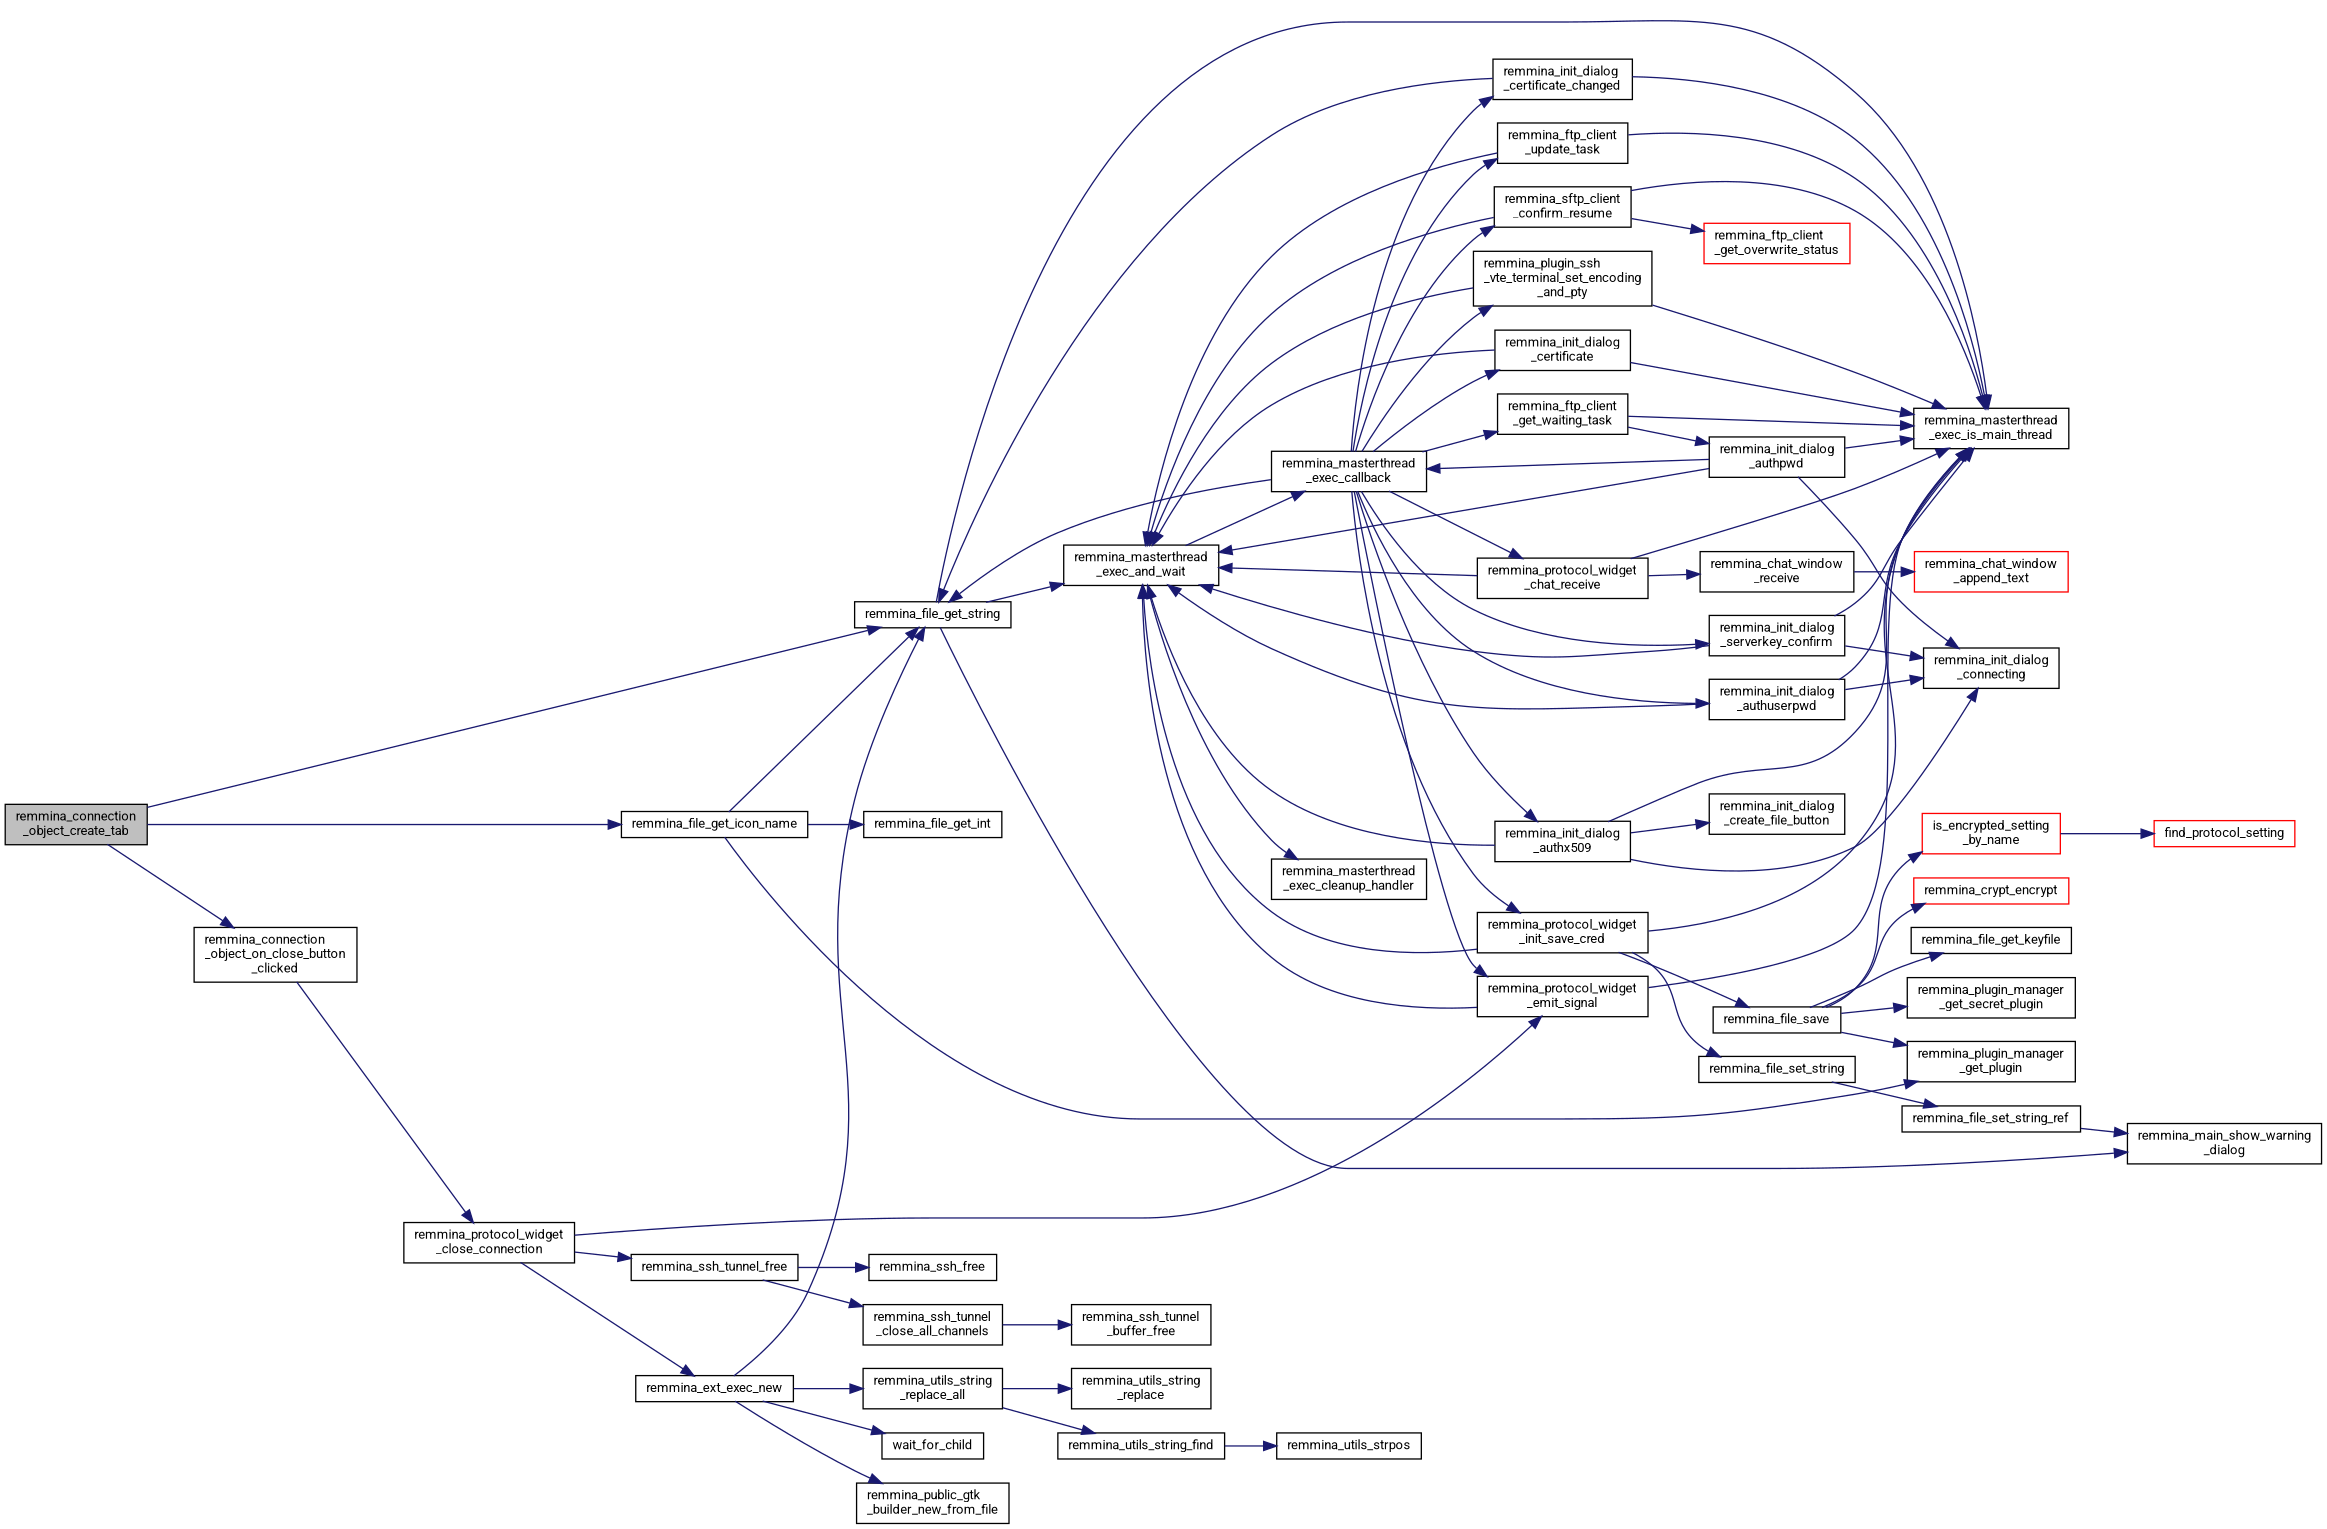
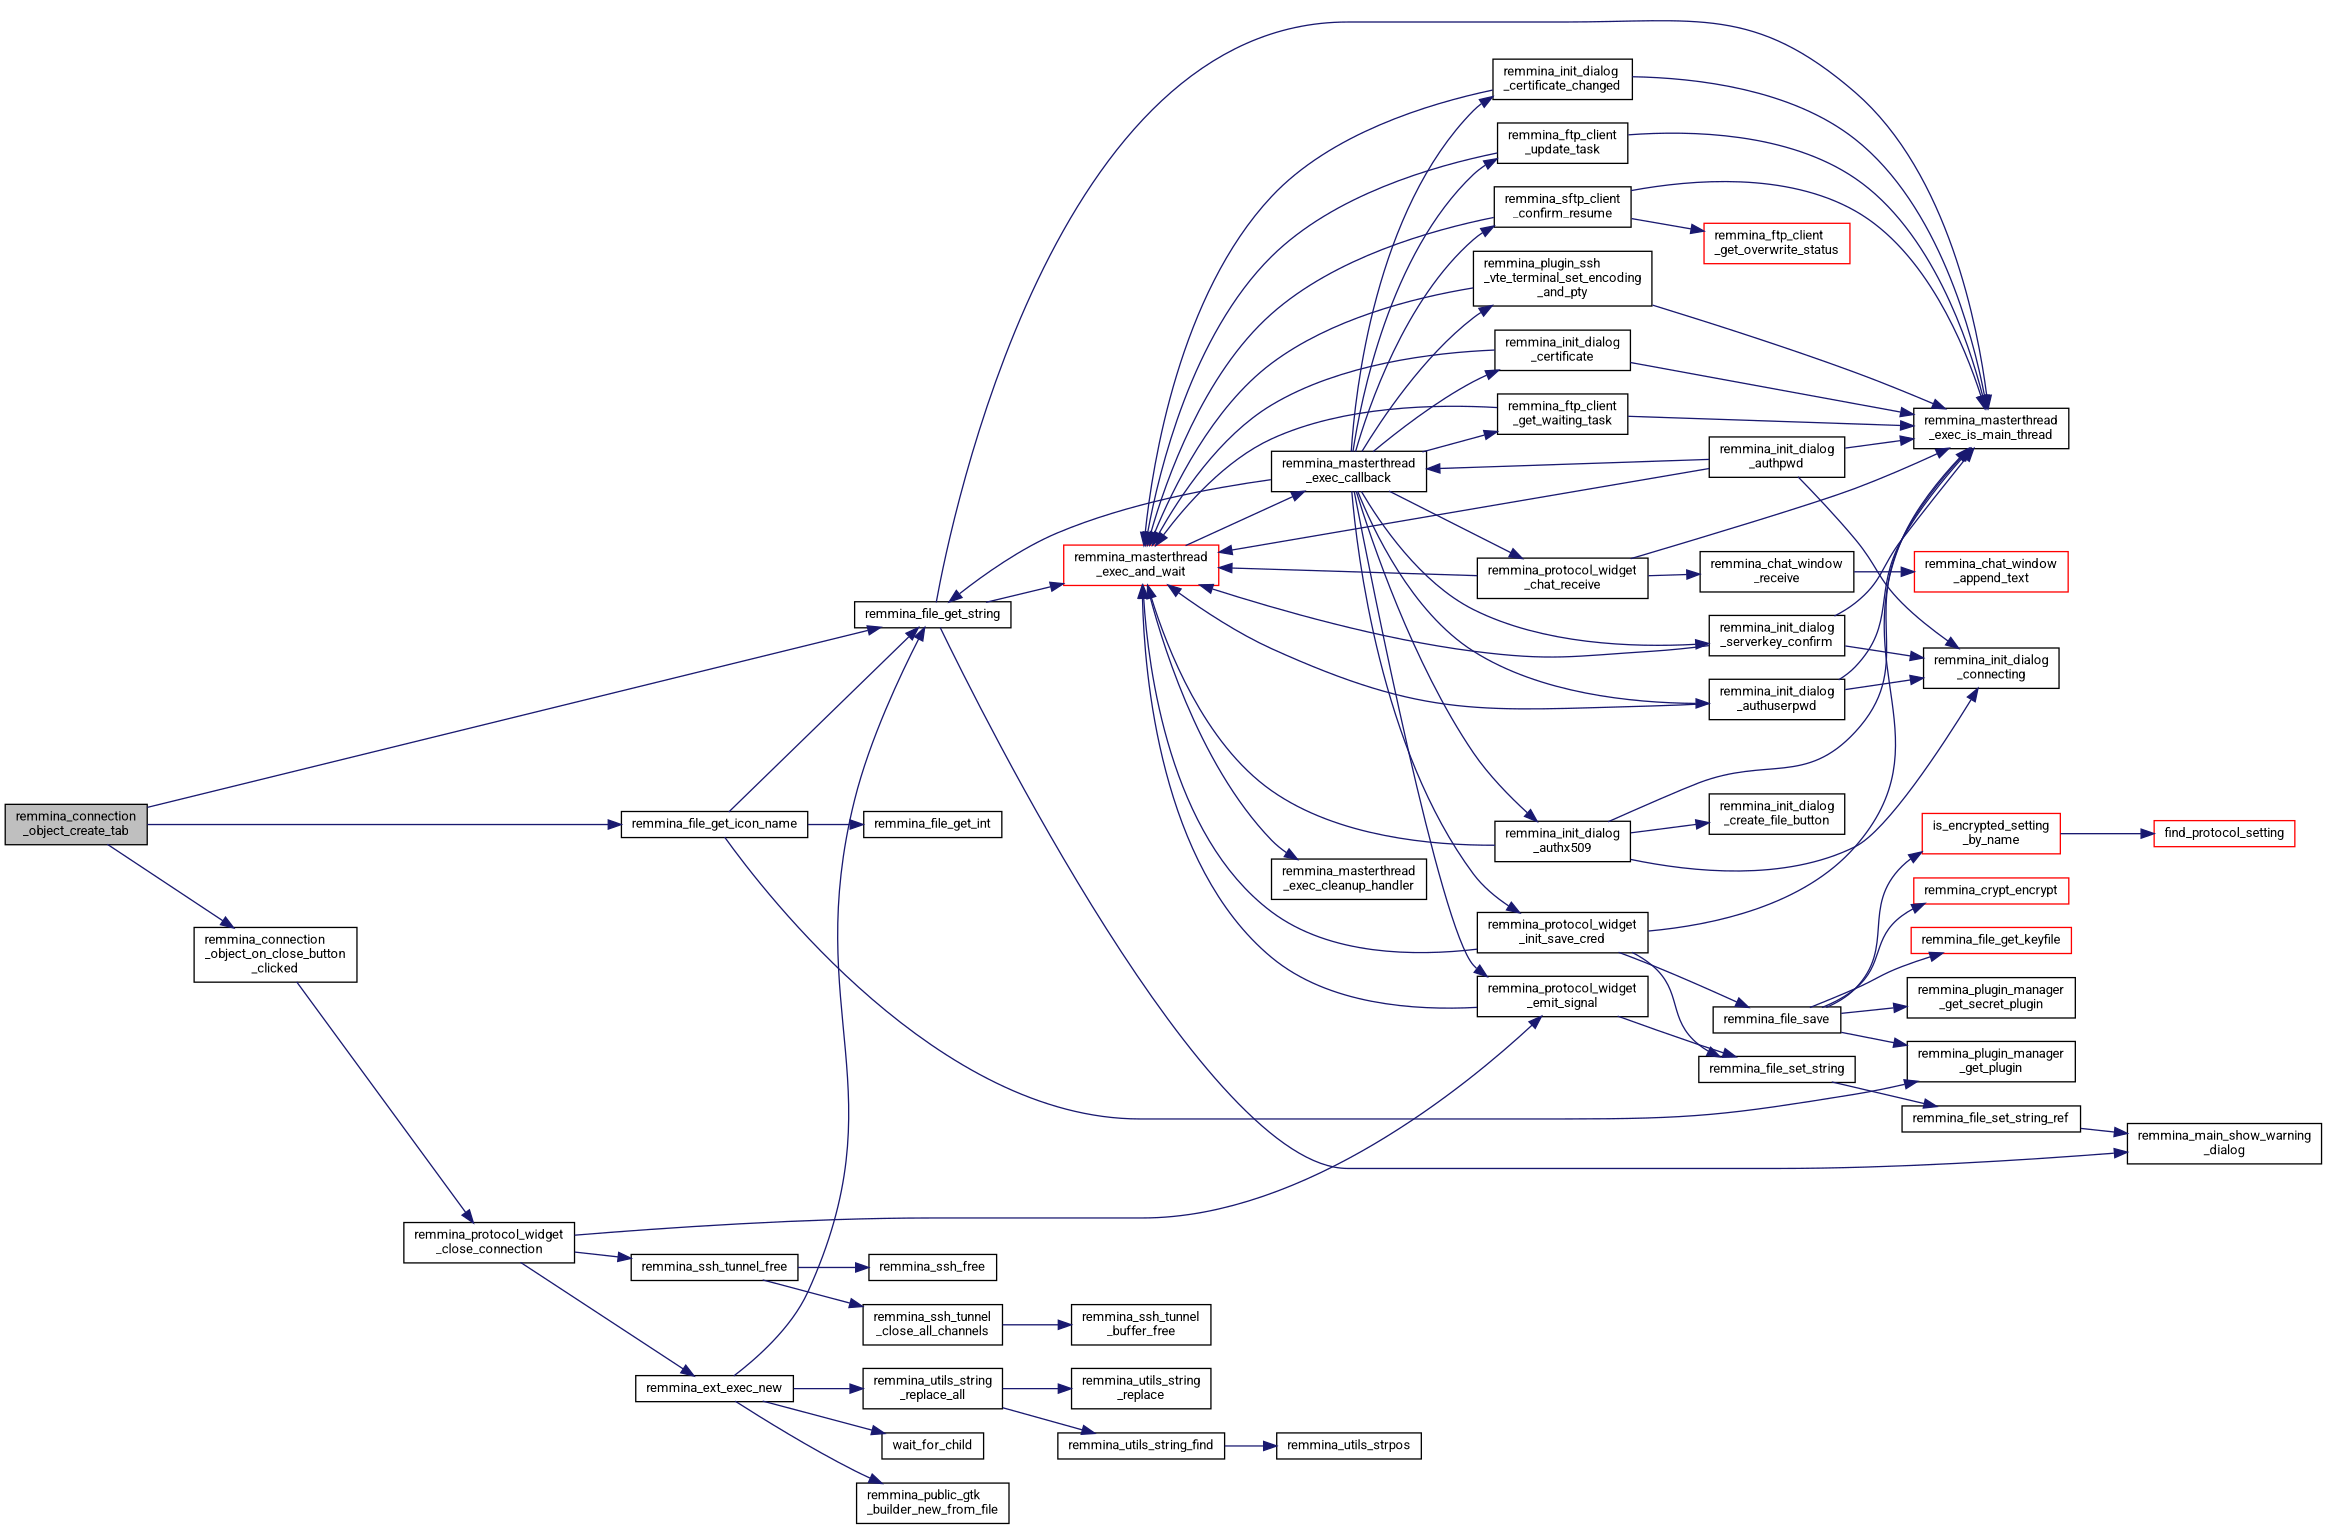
edge "remmina_init_dialog _certificate_changed" -> "remmina_file_get_string": now "remmina_init_dialog _certificate_changed" -> "remmina_masterthread _exec_and_wait"
edge "remmina_ftp_client _get_waiting_task" -> "remmina_init_dialog _authpwd": now "remmina_ftp_client _get_waiting_task" -> "remmina_masterthread _exec_and_wait"
node "remmina_masterthread _exec_and_wait": color black -> red
edge "remmina_protocol_widget _emit_signal" -> "remmina_masterthread _exec_is_main_thread": now "remmina_protocol_widget _emit_signal" -> "remmina_file_set_string"
node "remmina_file_get_keyfile": color black -> red
